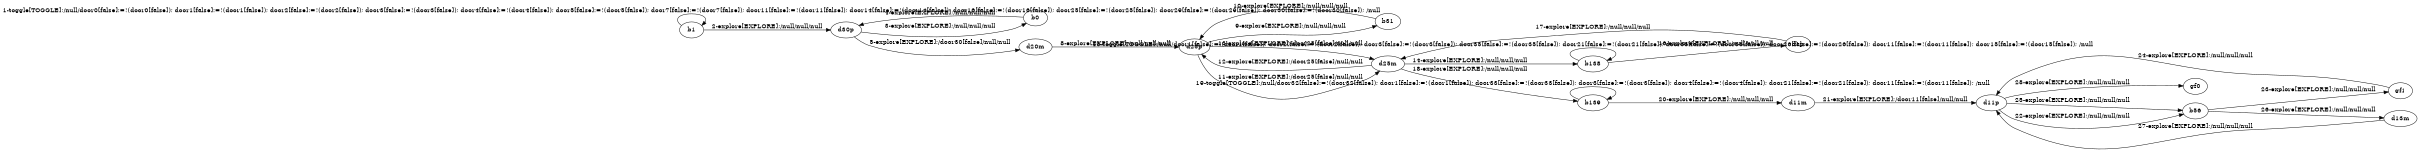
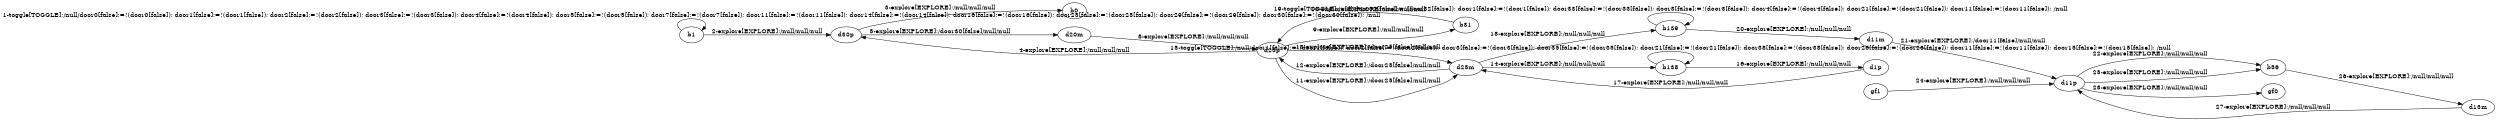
edge "b0" -> "d30p": now "d25p" -> "d30p"
edge "b56" -> "gf1": removed, label "23-explore[EXPLORE];/null/null/null"
